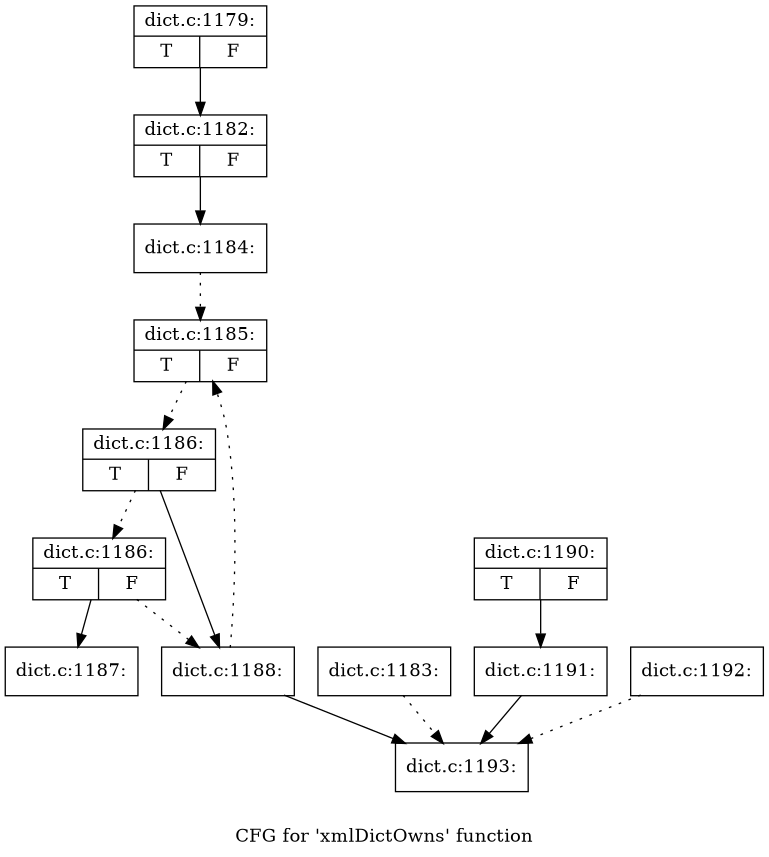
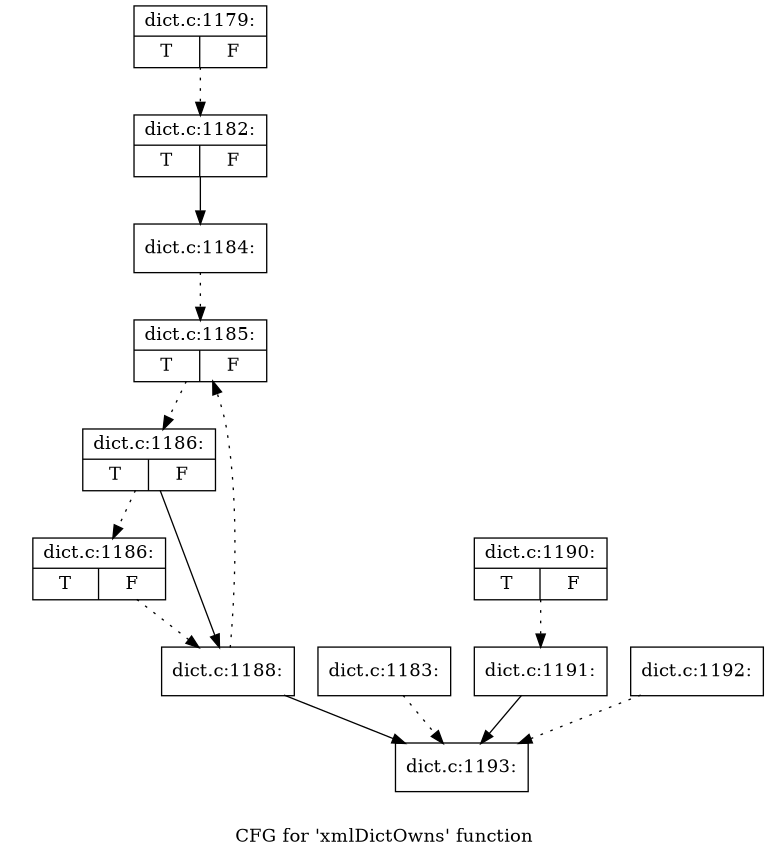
edge "dict.c:1179:" -> "dict.c:1182:": style solid -> dotted
edge "dict.c:1190:" -> "dict.c:1191:": style solid -> dotted
node "dict.c:1187:": removed
